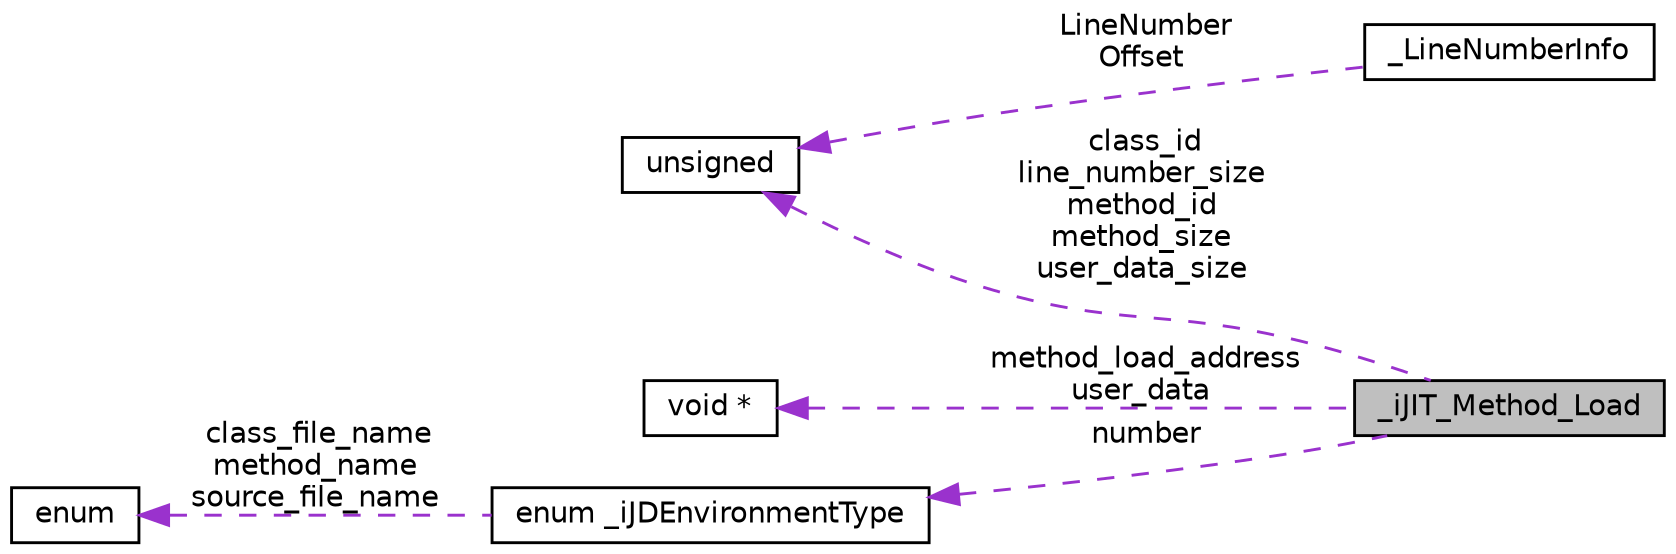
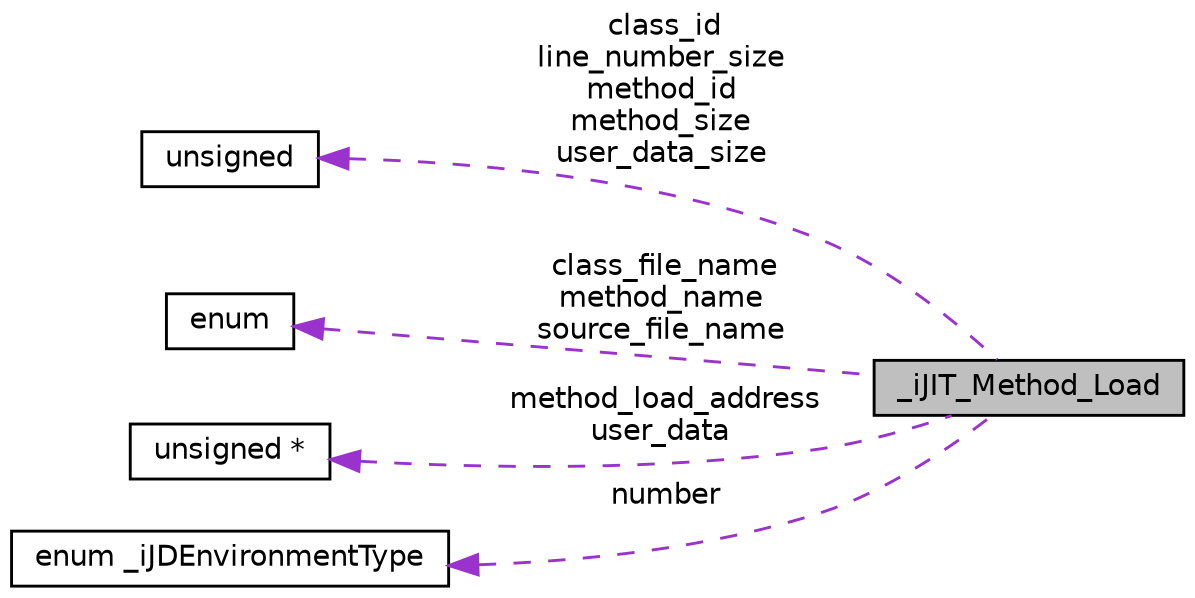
node "_LineNumberInfo": removed
node "void *": label "void *" -> "unsigned *"
edge "enum _iJDEnvironmentType" -> "enum": now "_iJIT_Method_Load" -> "enum"
